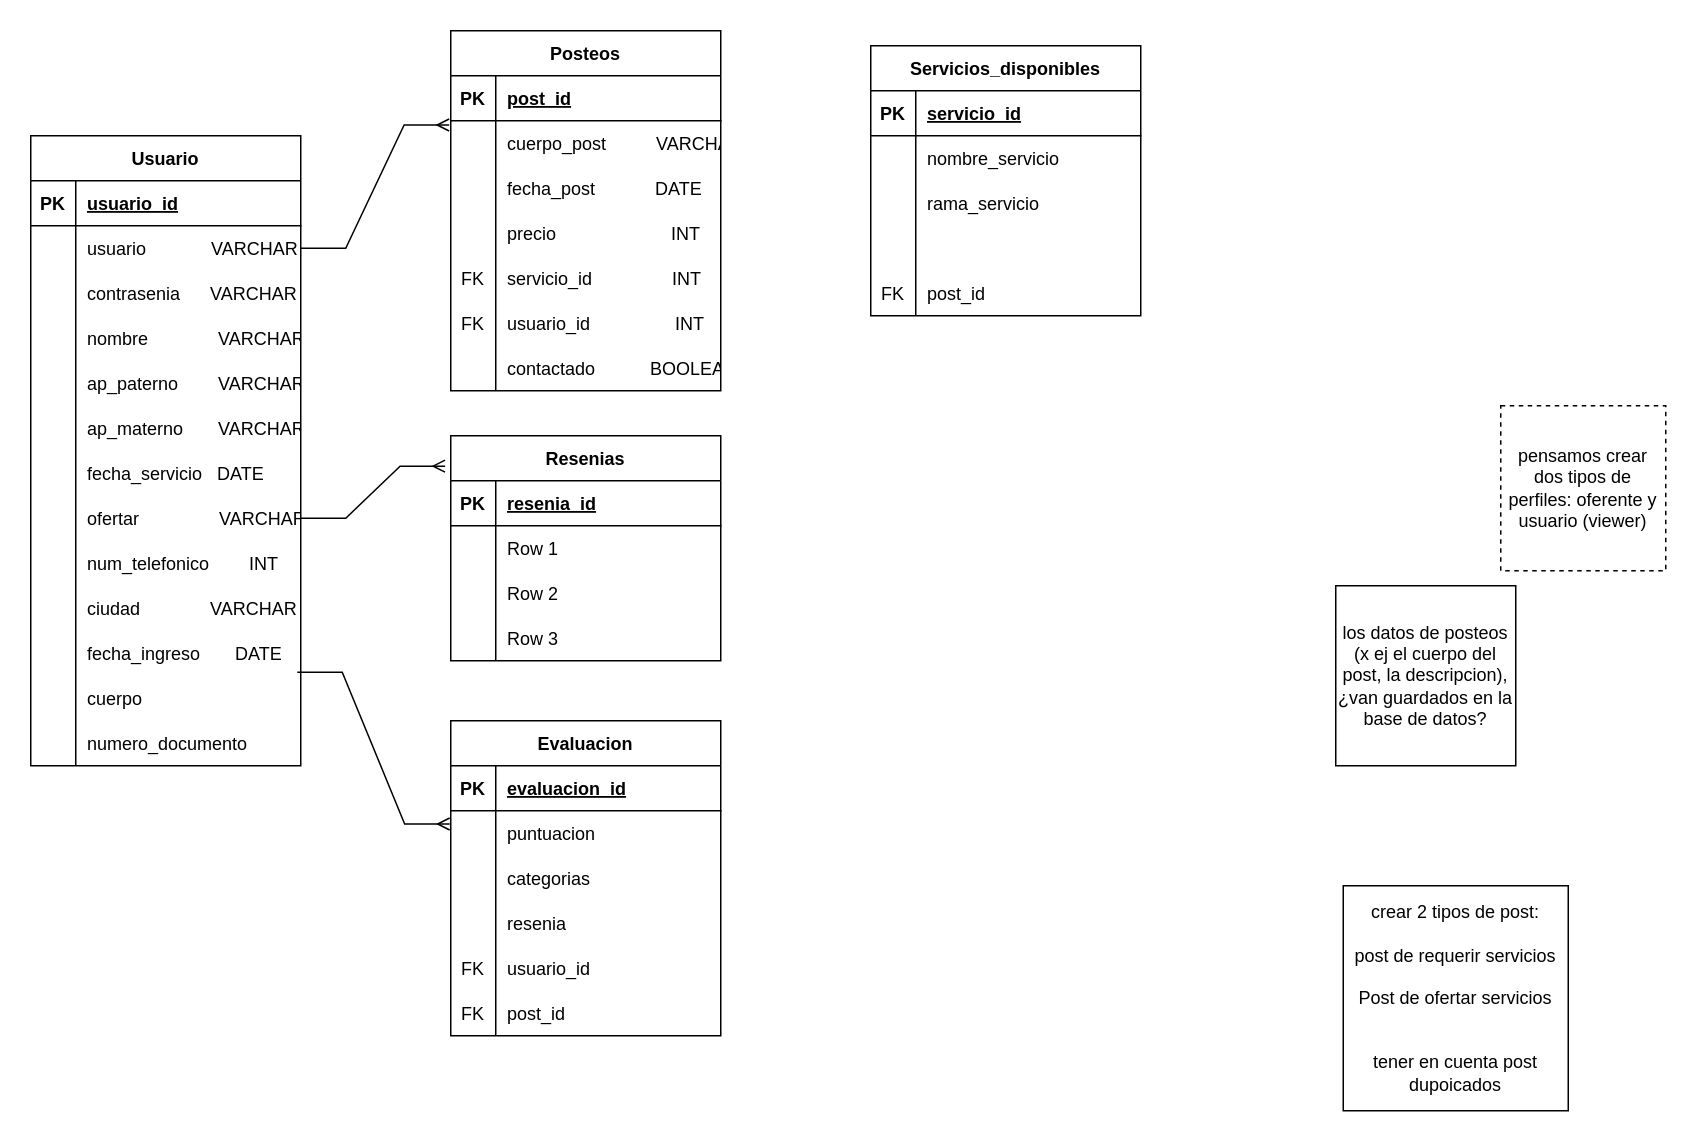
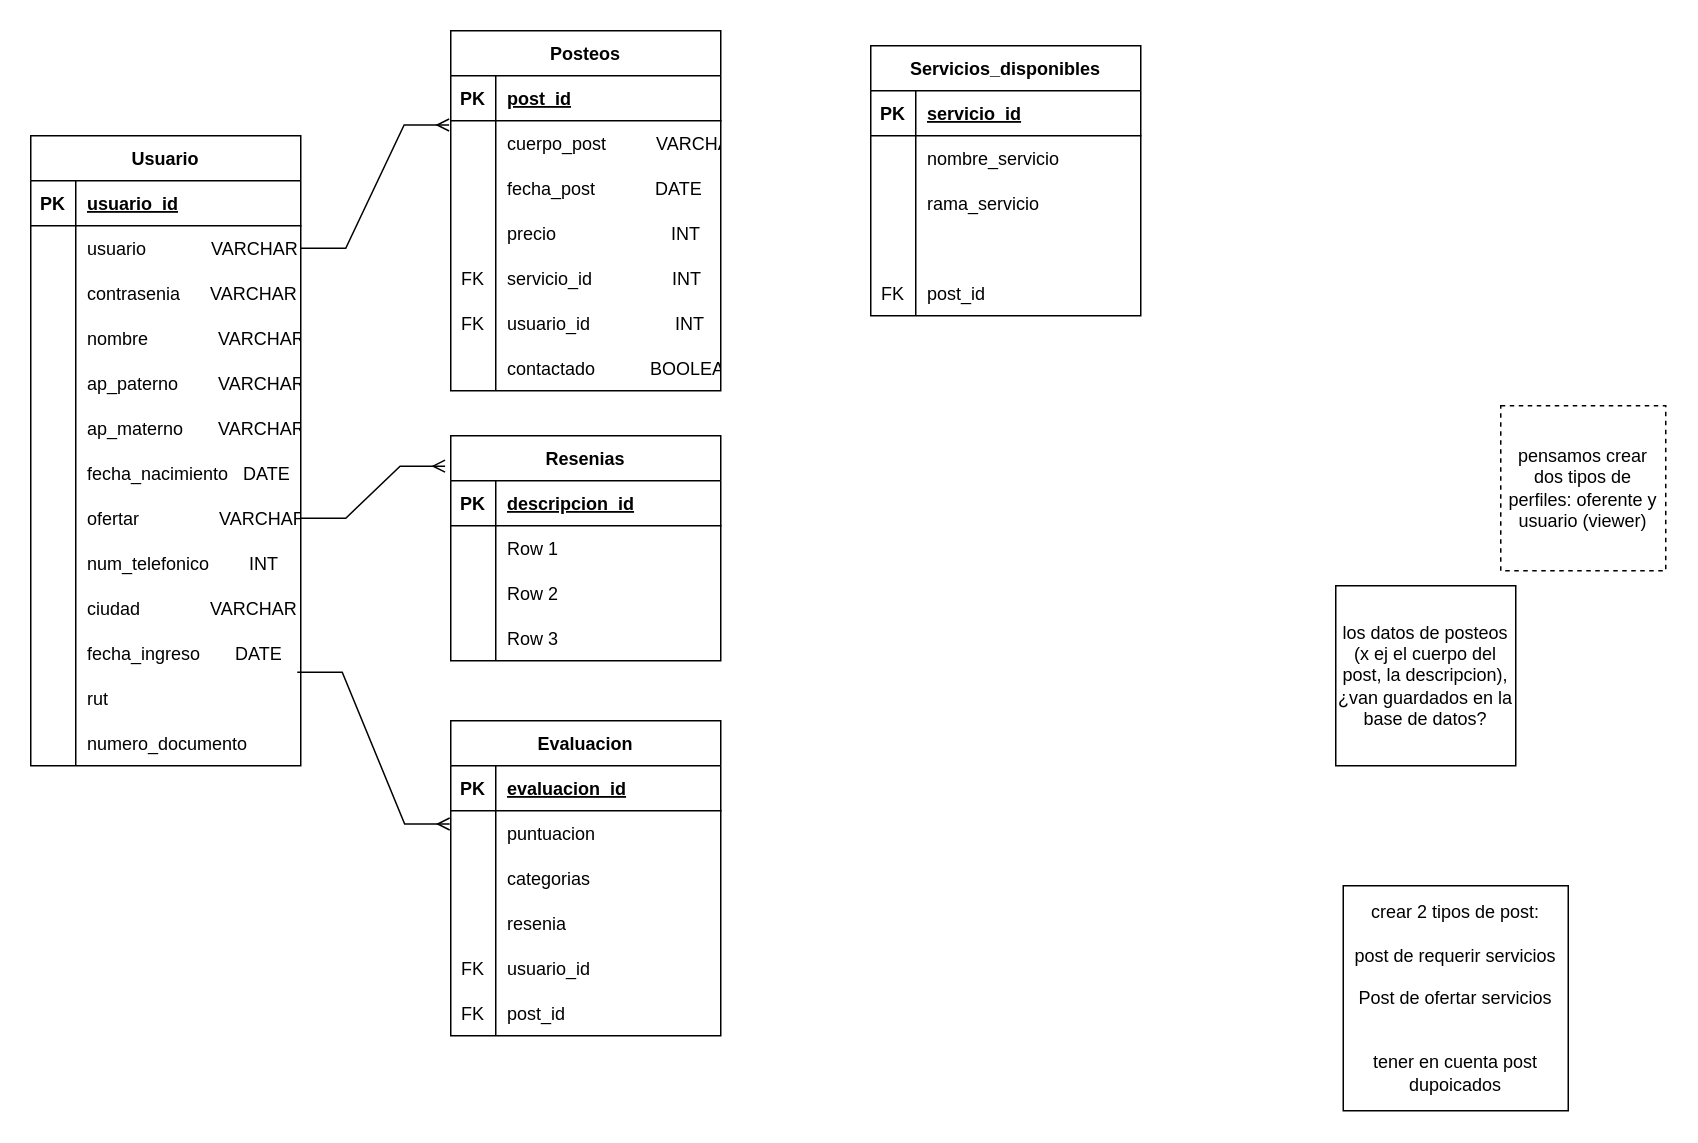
node "fecha_servicio DATE": label "fecha_servicio DATE" -> "fecha_nacimiento DATE"
node "resenia_id": label "resenia_id" -> "descripcion_id"
node "cuerpo": label "cuerpo" -> "rut"
